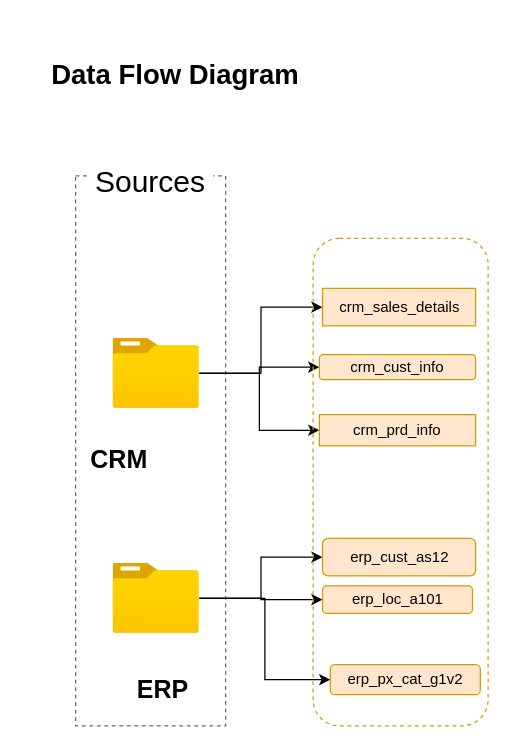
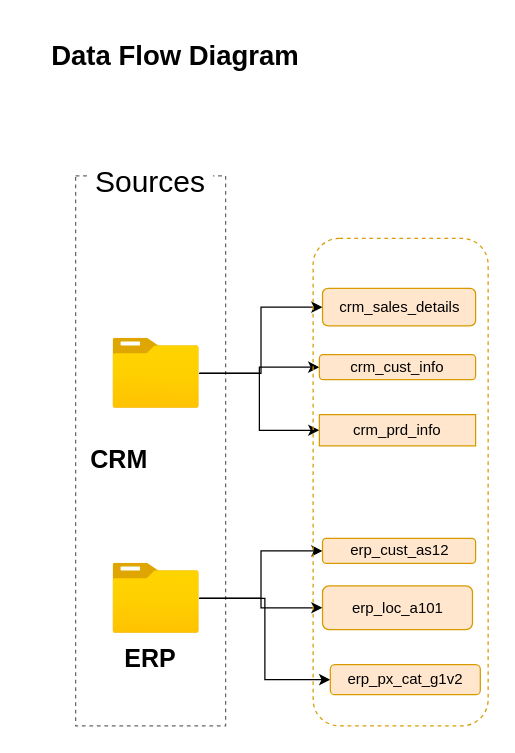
node "Data Flow Diagram": moved (176, 76) -> (176, 57)
node "crm_sales_details": shape rectangle -> rounded rectangle
node "erp_cust_as12": size 153x38 -> 153x25
node "erp_loc_a101": size 150x28 -> 150x44
node "ERP": moved (163, 688) -> (151, 657)
